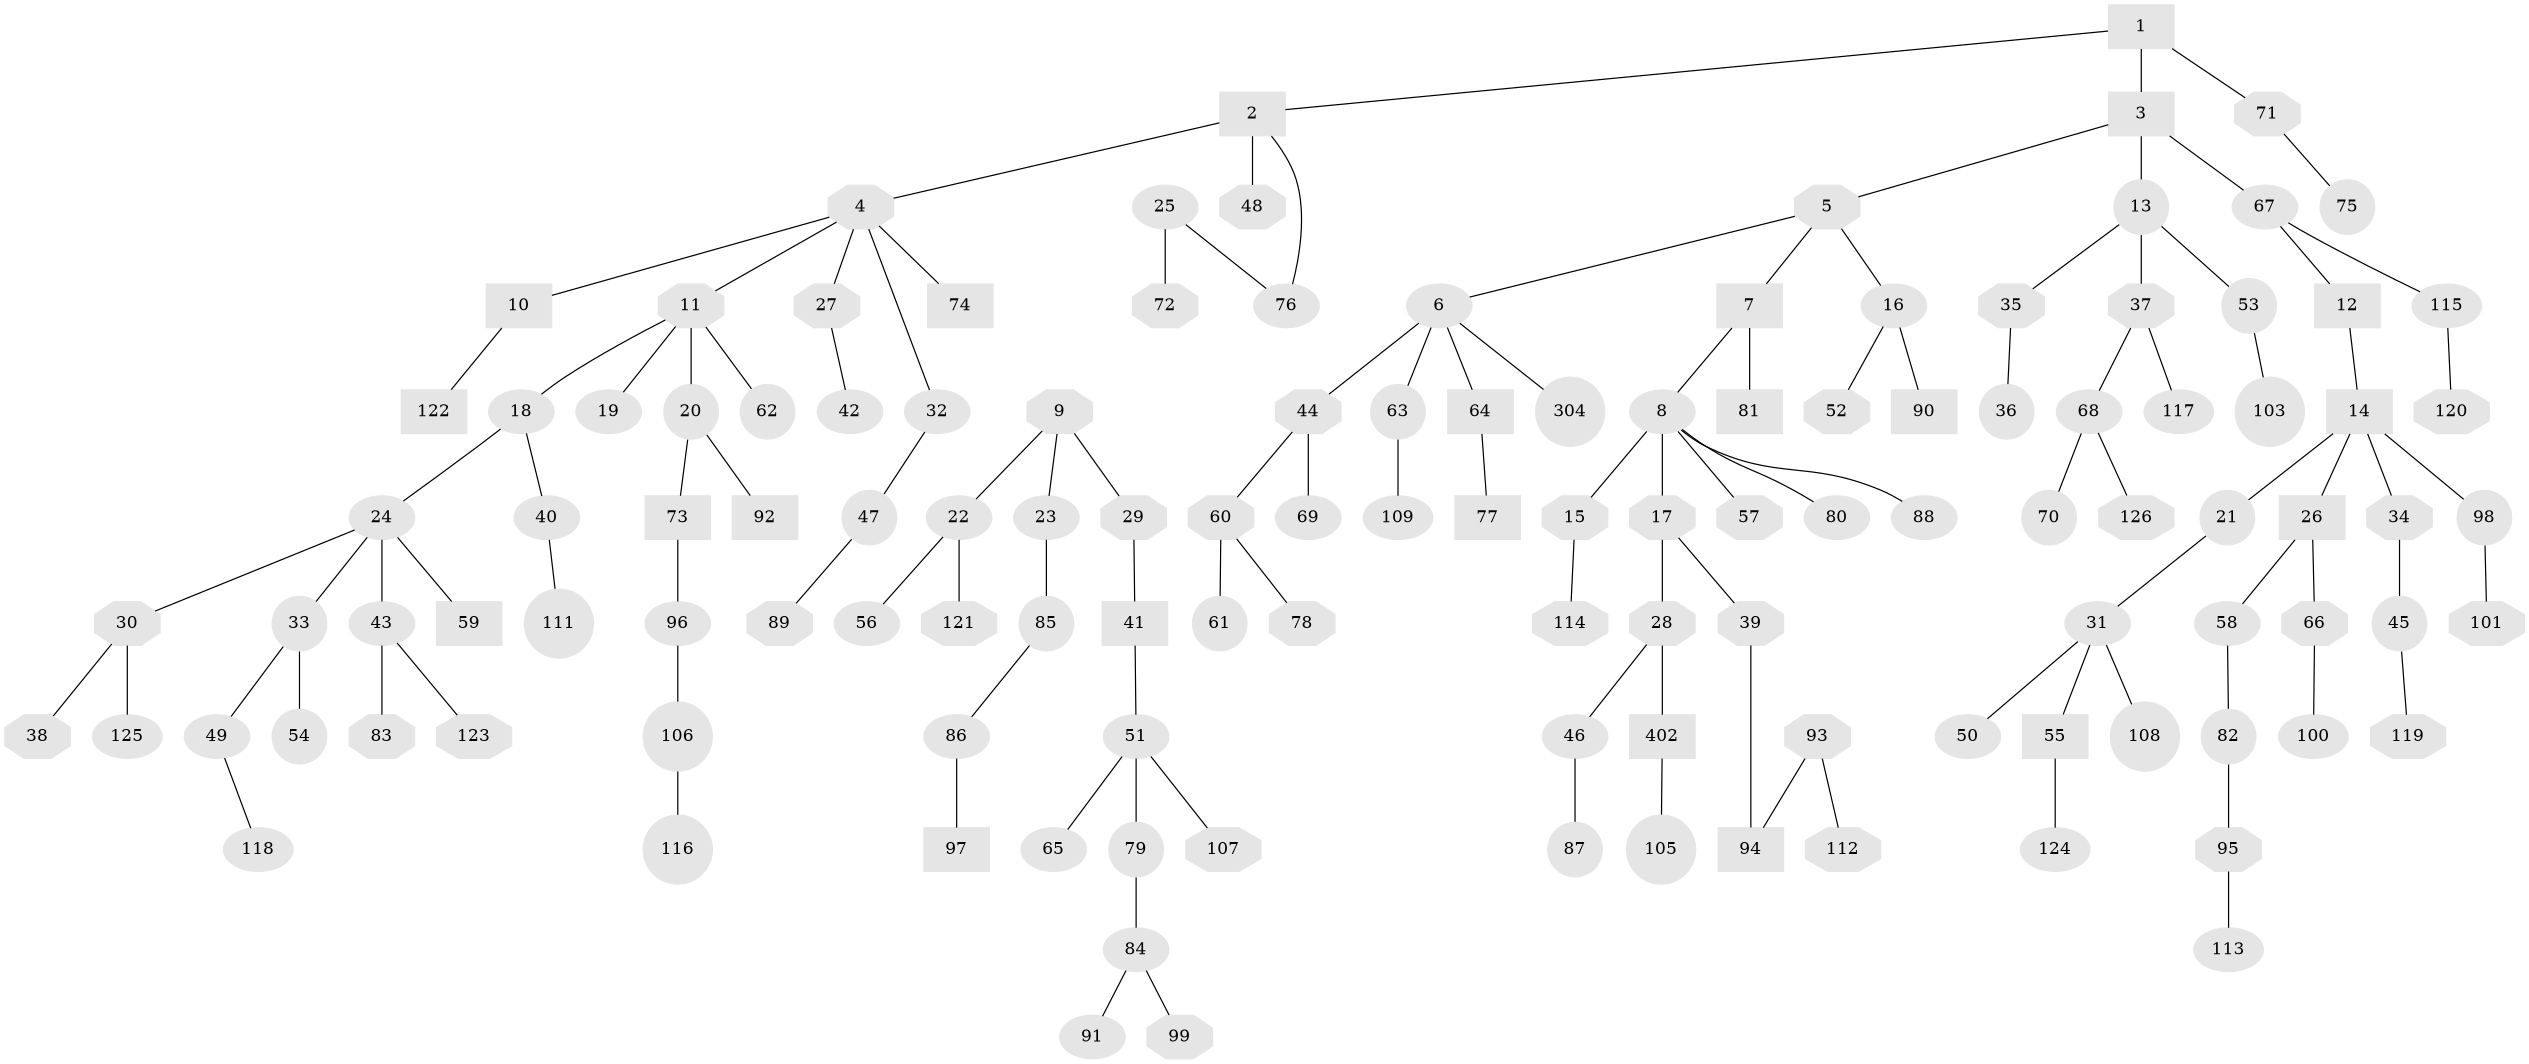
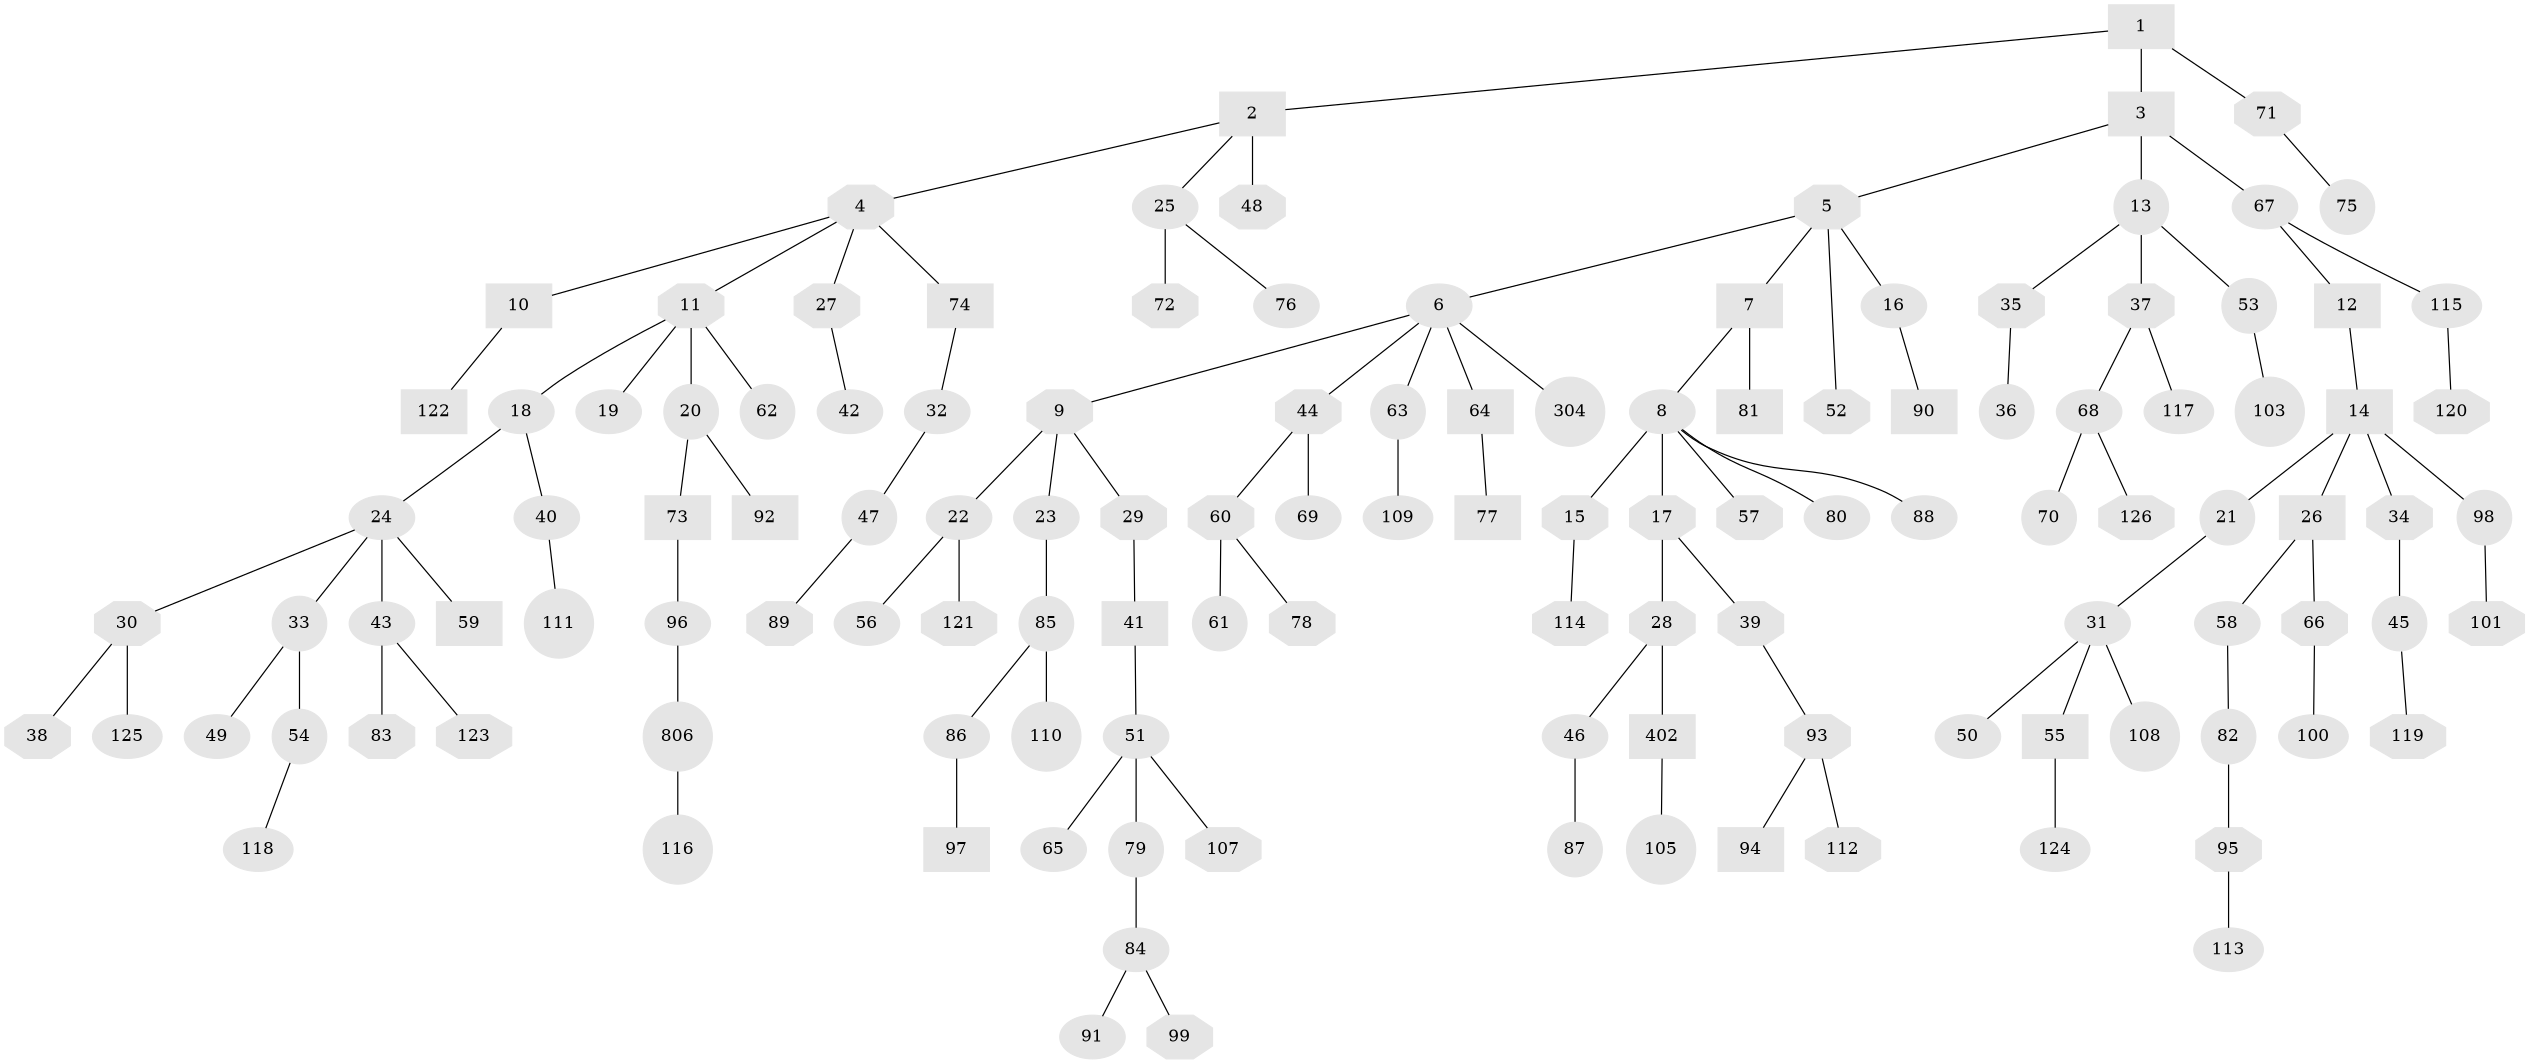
edge "2" -- "76": now "2" -- "25"
edge "4" -- "32": now "74" -- "32"
edge "16" -- "52": now "5" -- "52"
edge "6" -- "9": added
edge "39" -- "94": now "39" -- "93"
node "106": label "106" -> "806"
node "110": added
edge "49" -- "118": now "54" -- "118"
